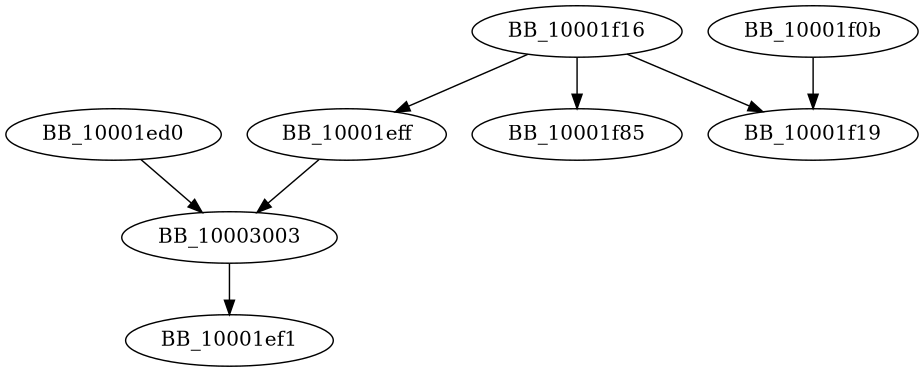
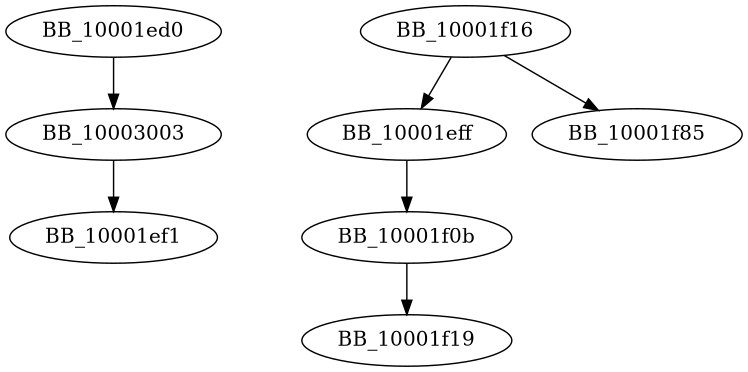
edge "BB_10001f16" -> "BB_10001f19": removed
edge "BB_10001eff" -> "BB_10003003": now "BB_10001eff" -> "BB_10001f0b"
